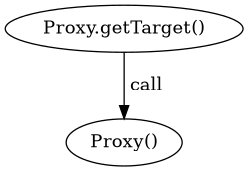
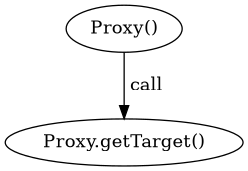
edge "Proxy.getTarget()" -> "Proxy()": reversed
